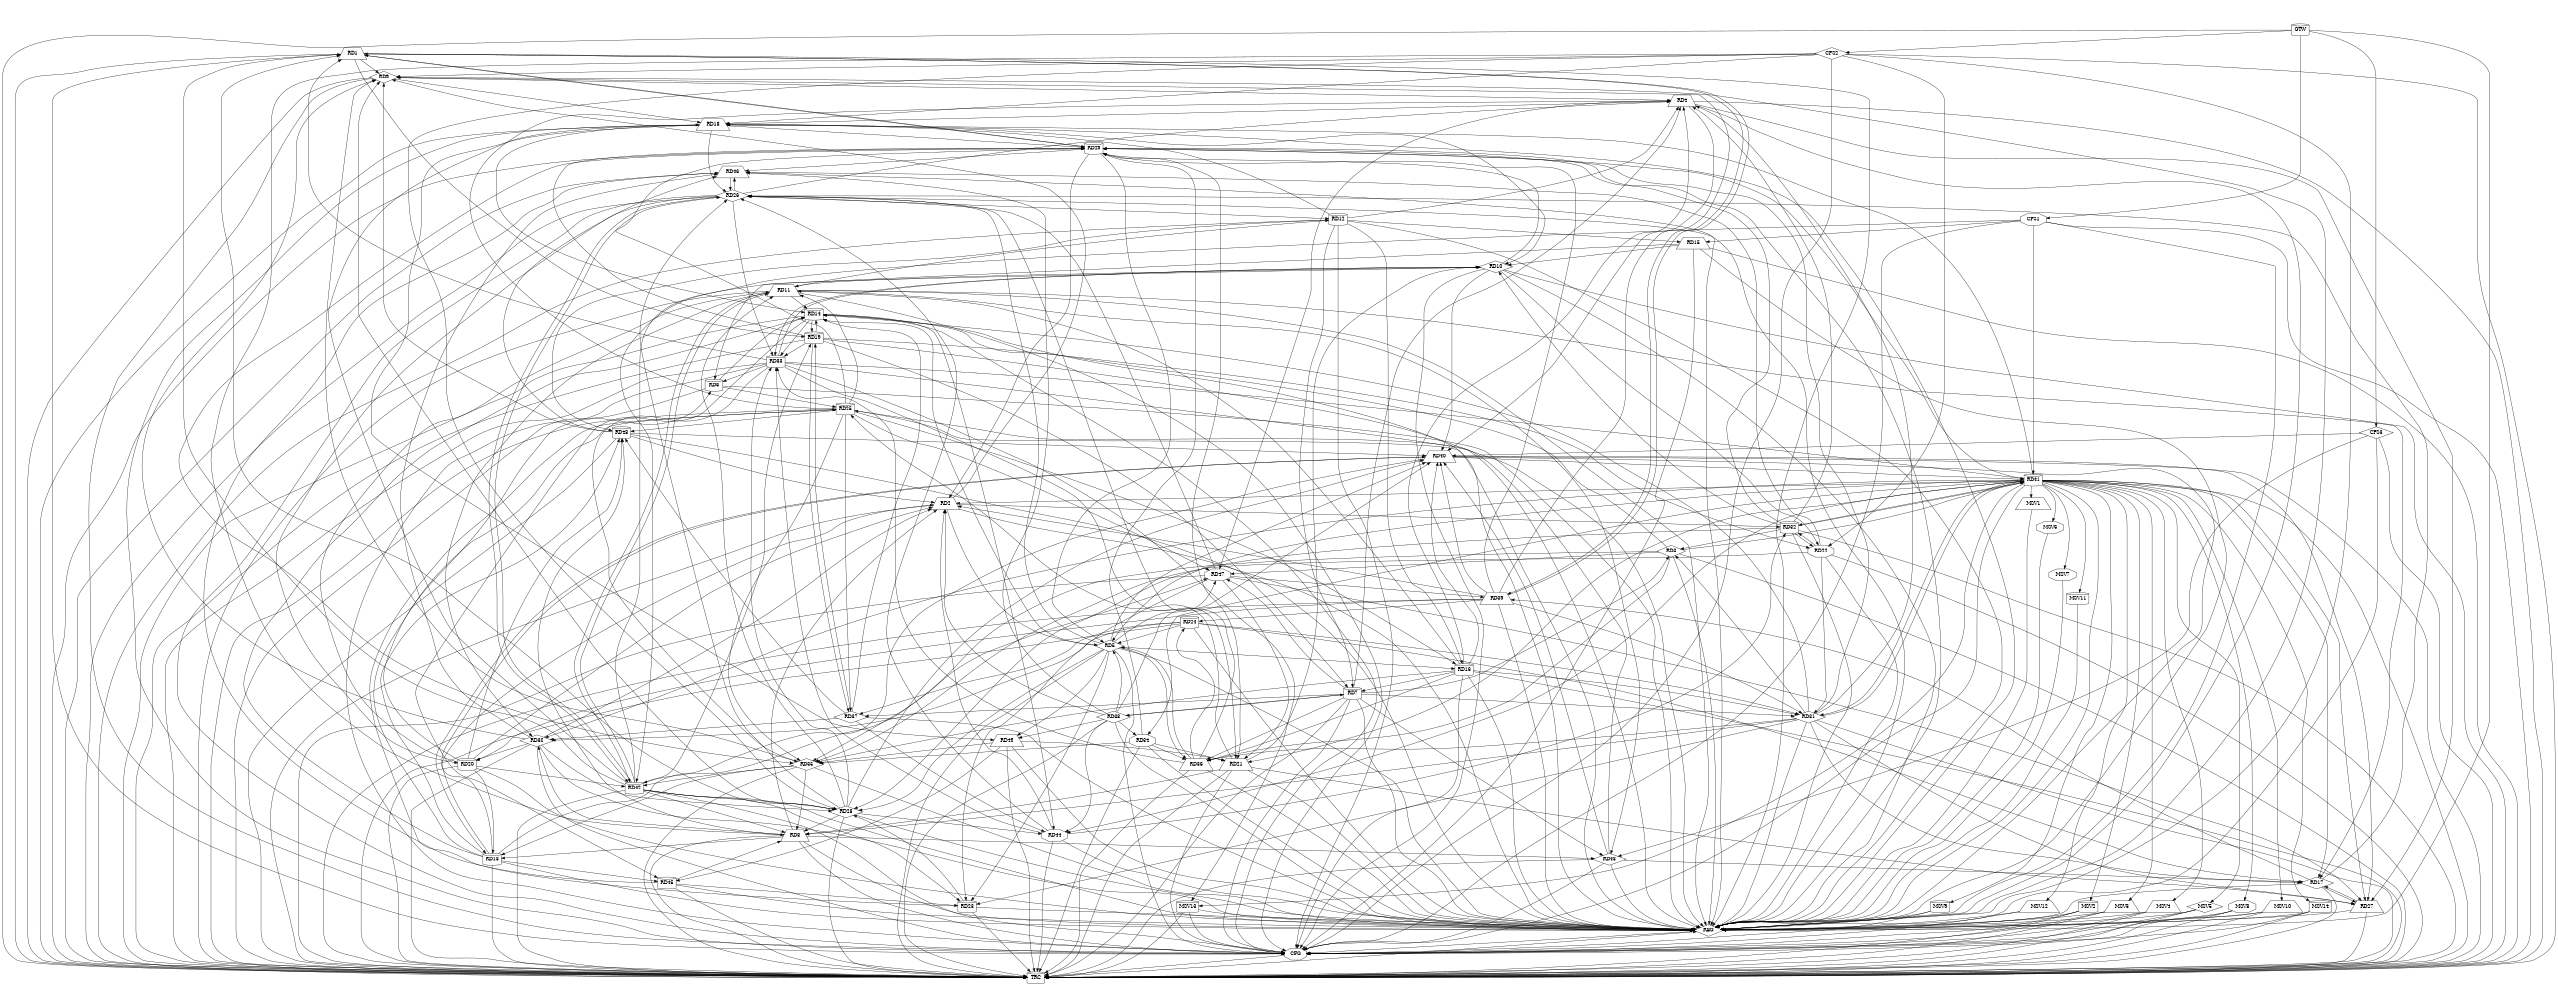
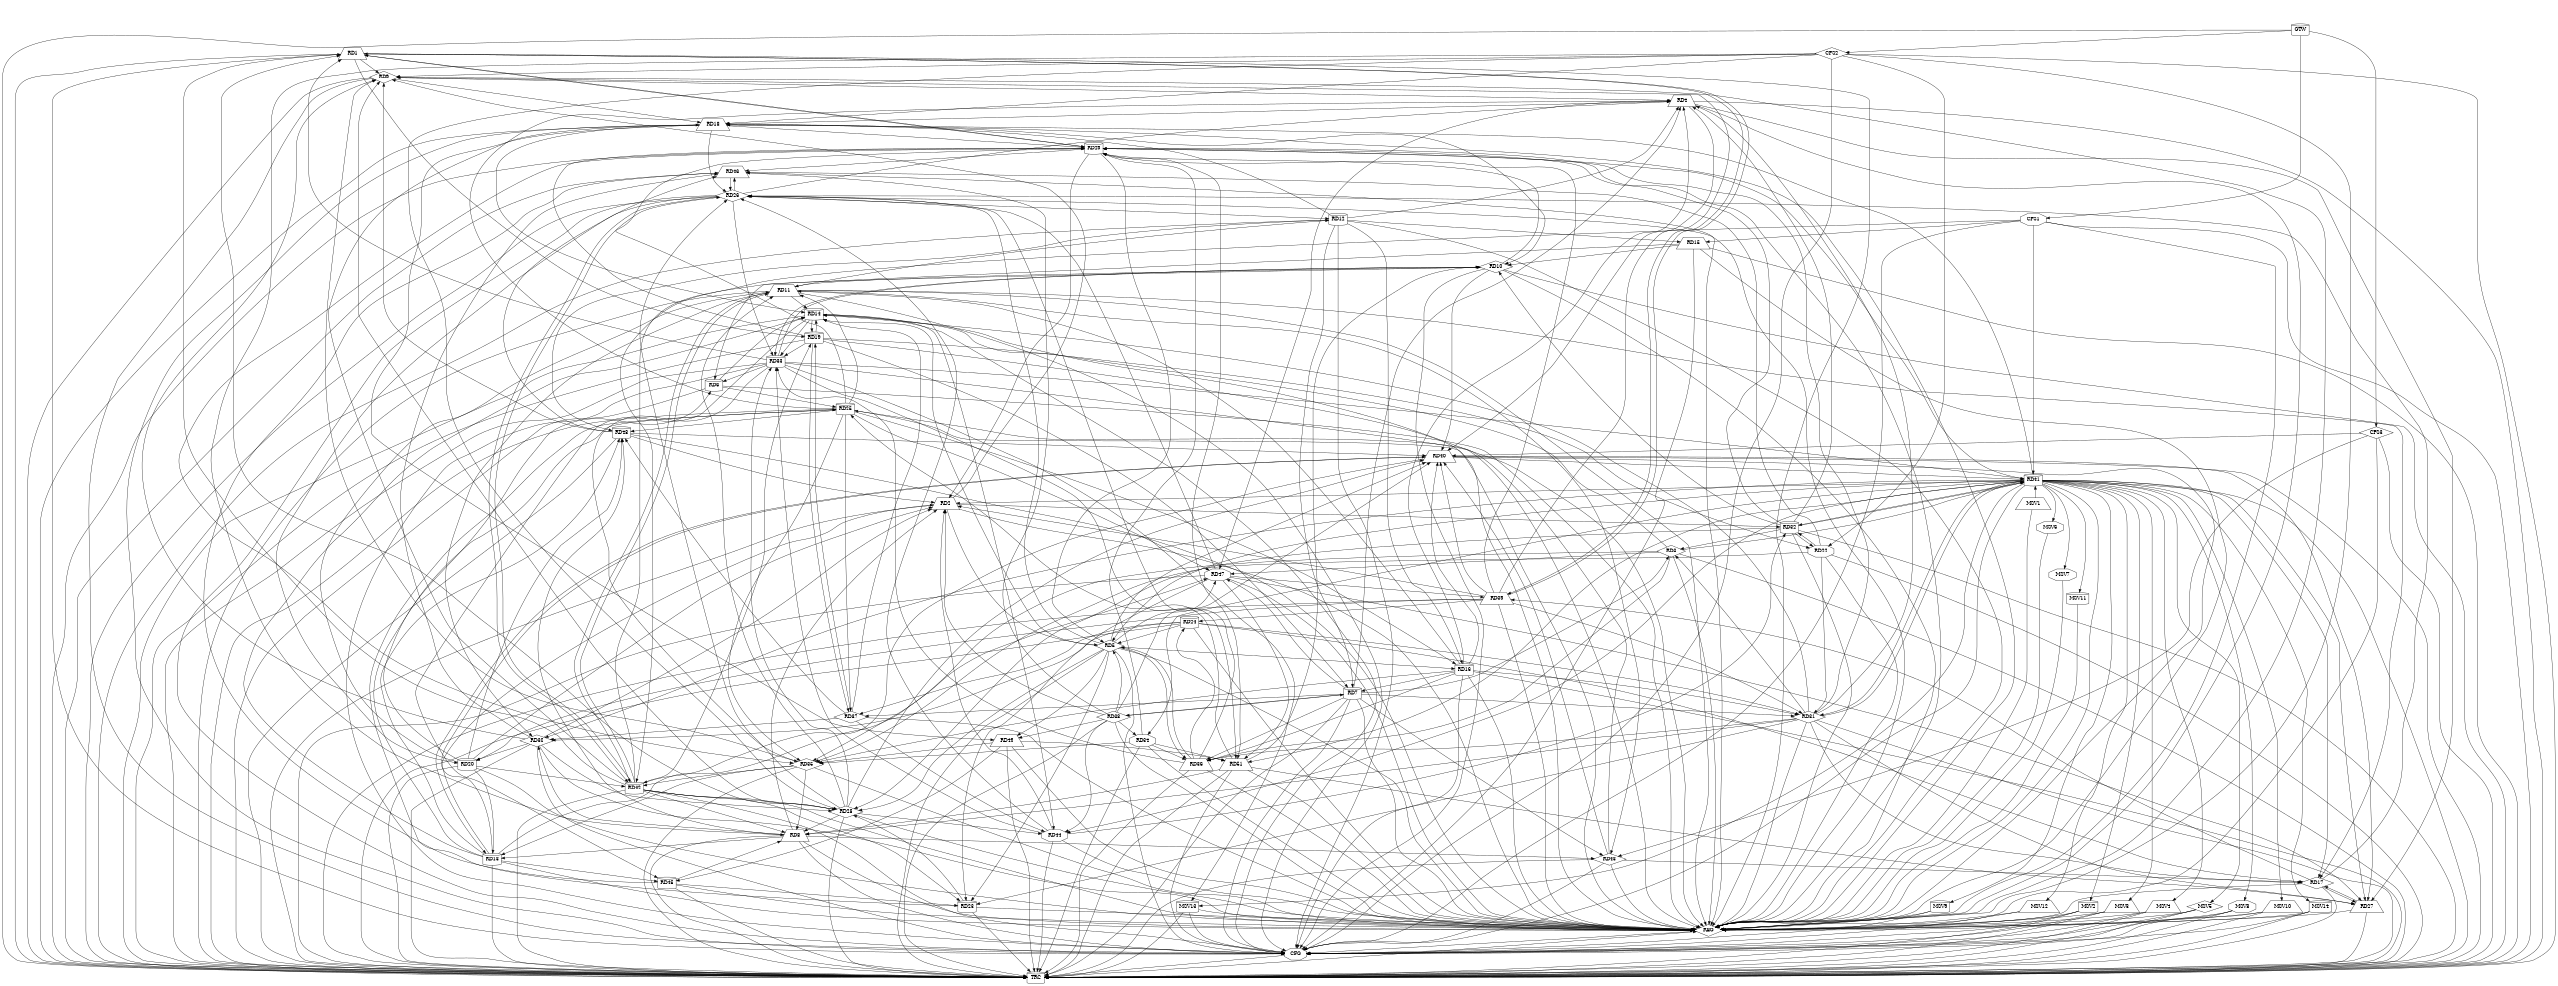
edge "RD10" -> "RD22": removed
edge "RD41" -> "MSV1": reversed
edge "GTW" -> "REG": now "RD47" -> "REG"
node "RD21": label "RD21" -> "RD51"
